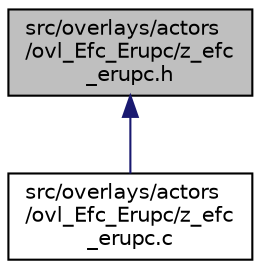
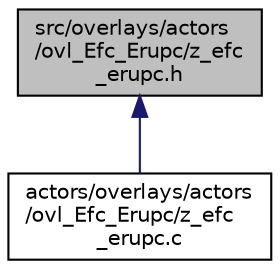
node "src/overlays/actors /ovl_Efc_Erupc/z_efc _erupc.c": label "src/overlays/actors /ovl_Efc_Erupc/z_efc _erupc.c" -> "actors/overlays/actors /ovl_Efc_Erupc/z_efc _erupc.c"
